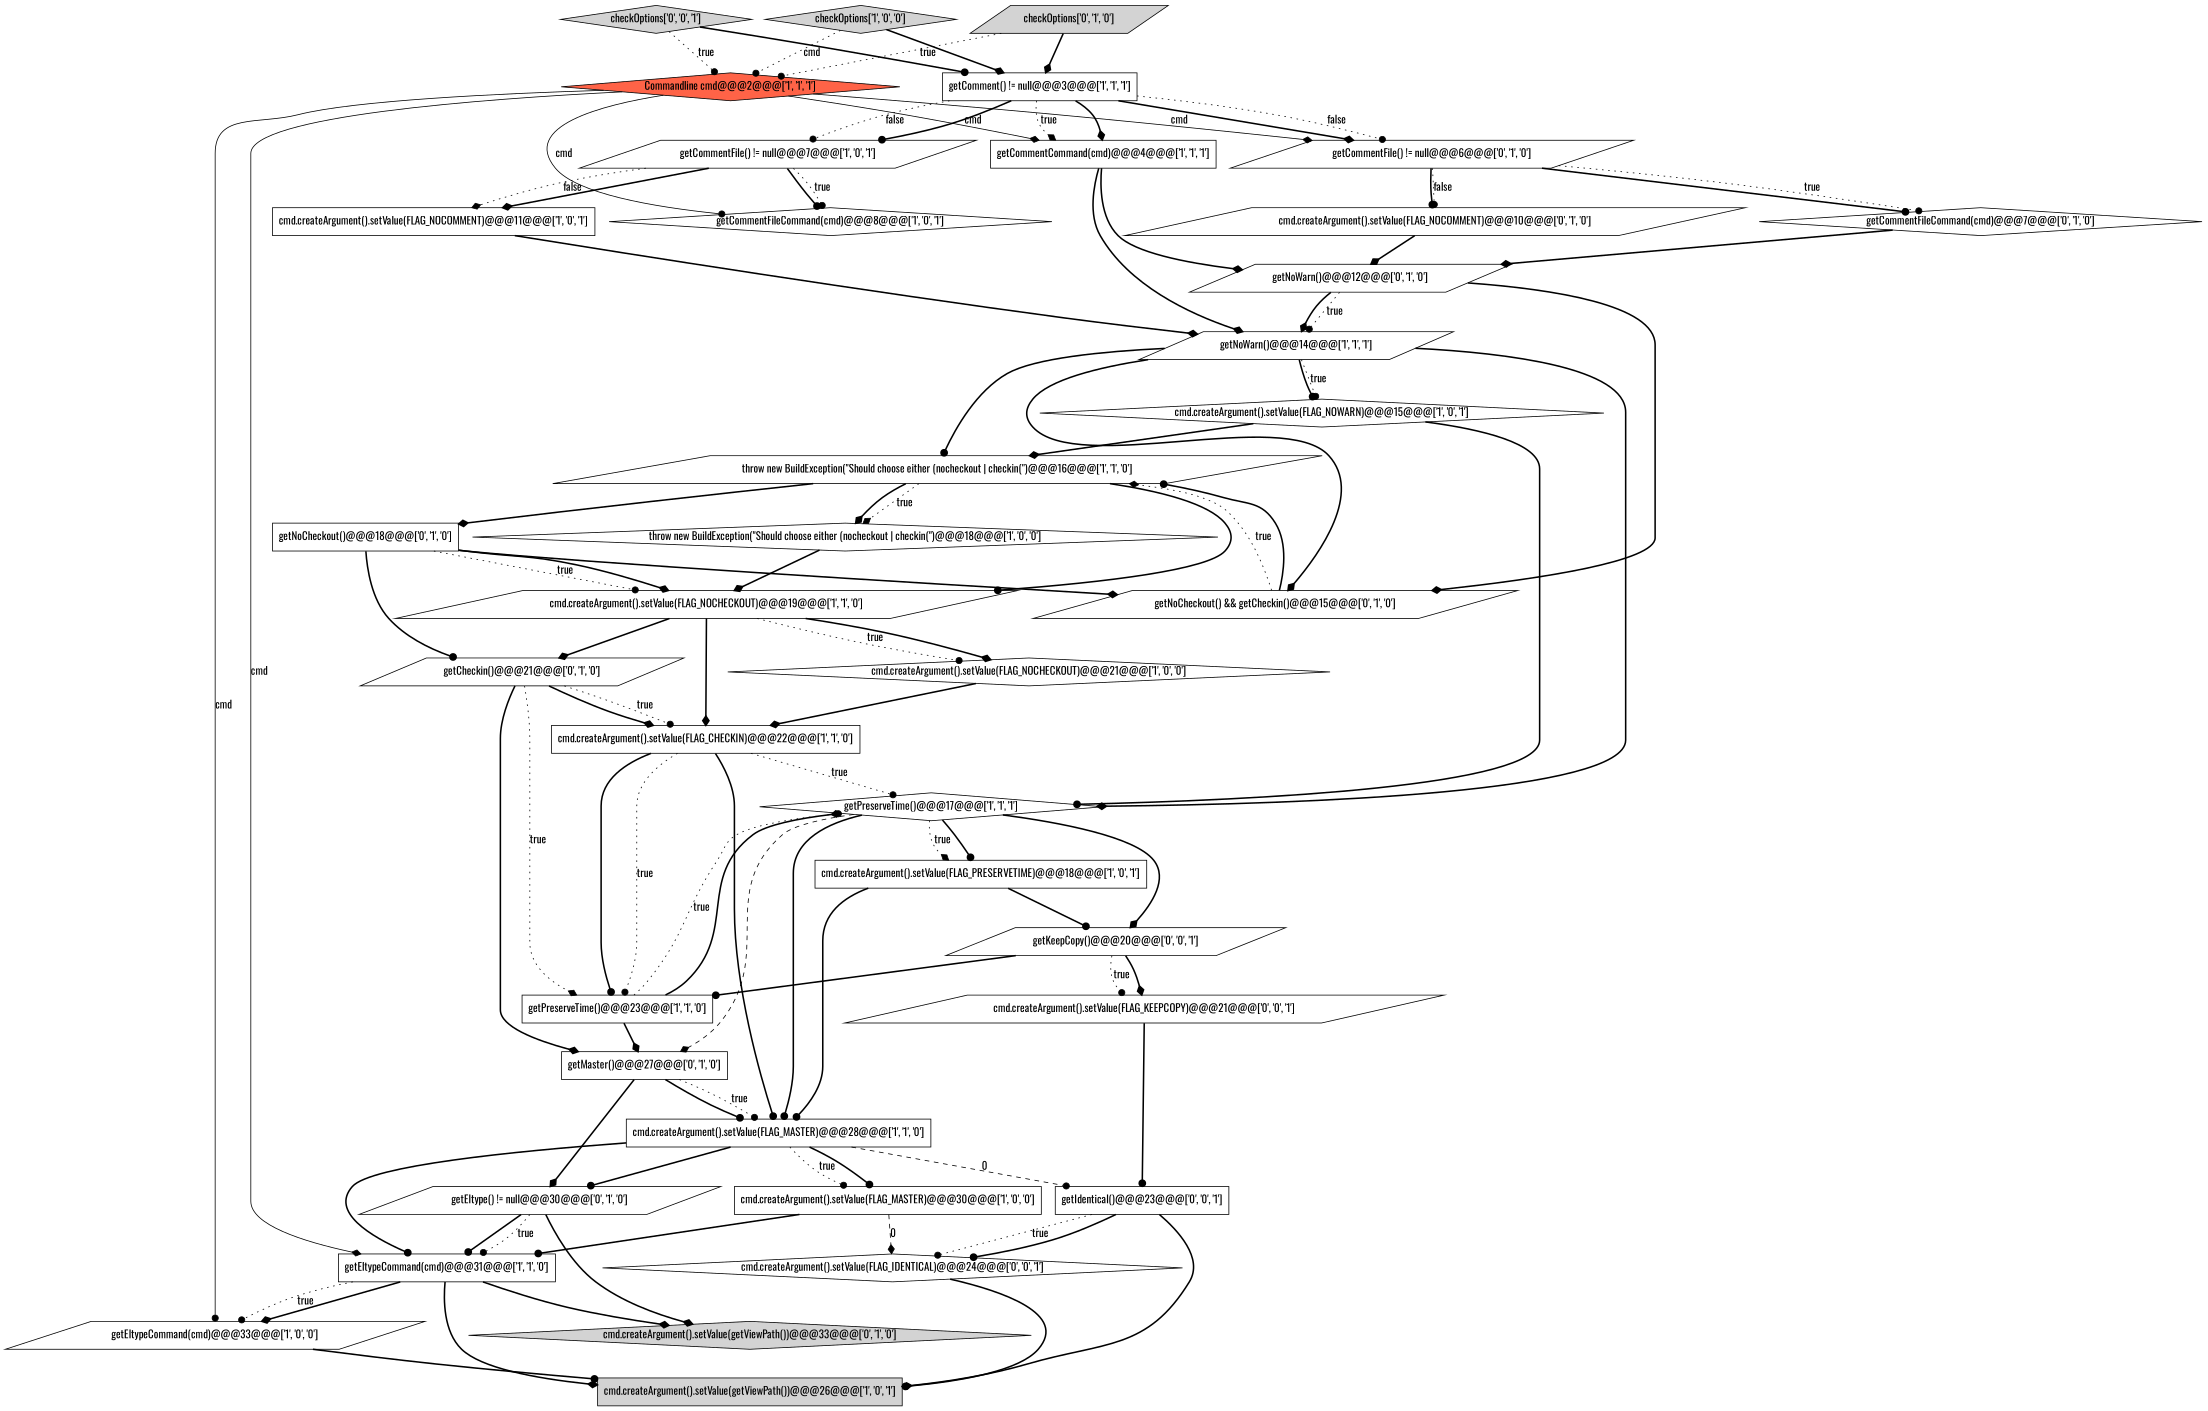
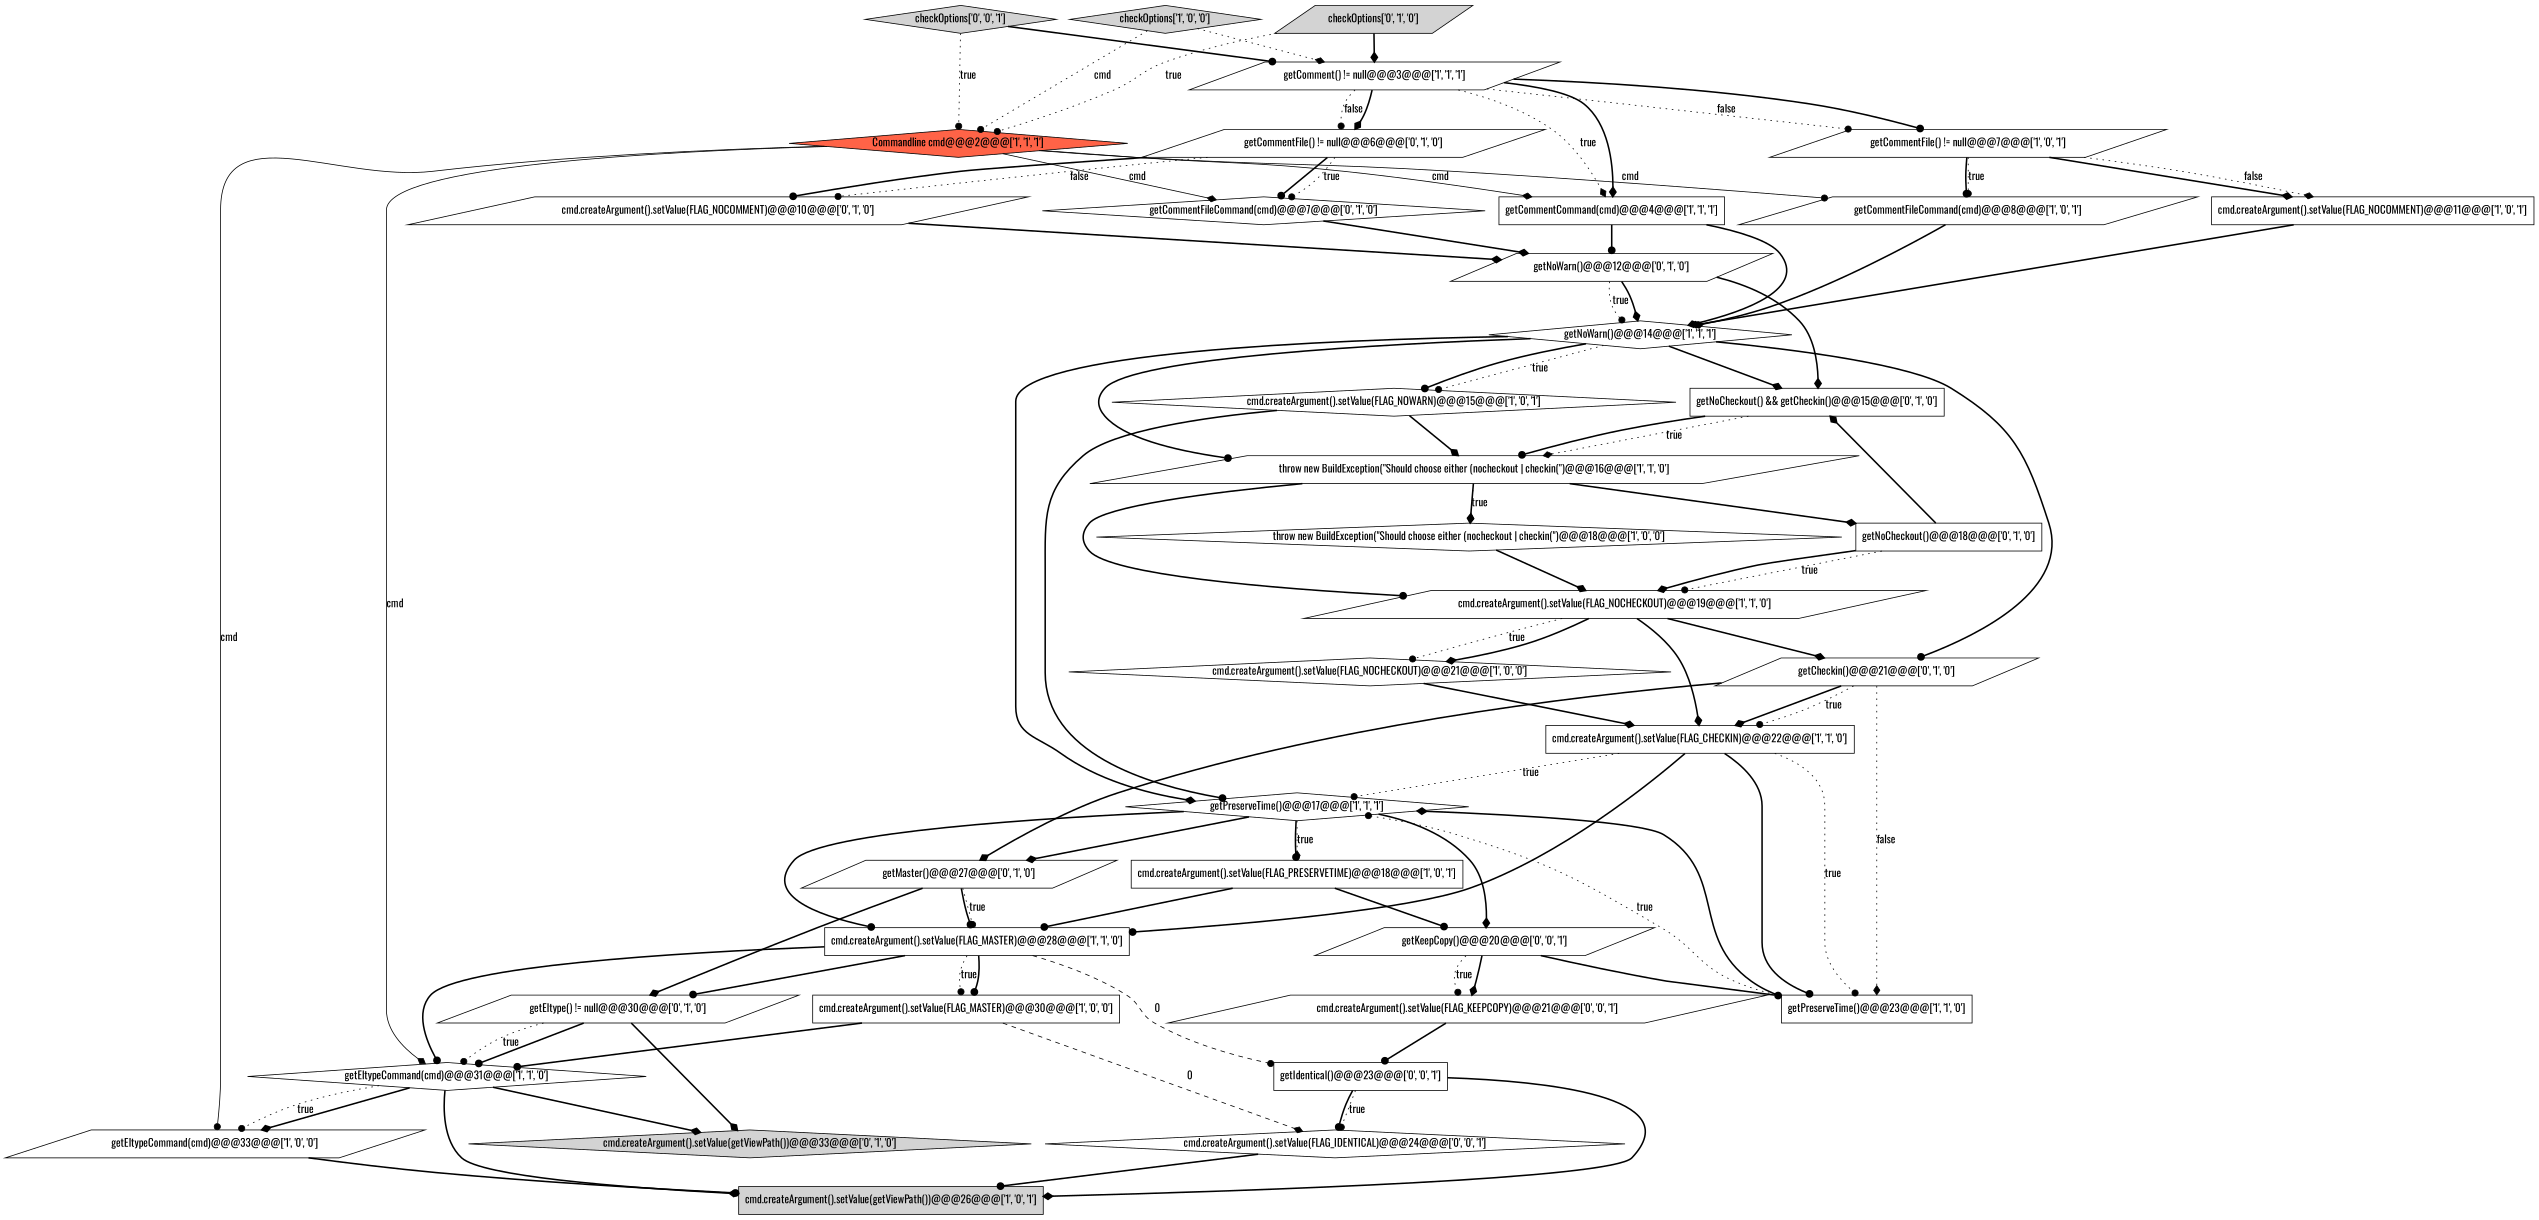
edge "checkOptions['1', '0', '0']" -> "getComment() != null@@@3@@@['1', '1', '1']": style bold -> dotted
node "getComment() != null@@@3@@@['1', '1', '1']": shape box -> parallelogram
edge "Commandline cmd@@@2@@@['1', '1', '1']" -> "getCommentFile() != null@@@6@@@['0', '1', '0']": now "Commandline cmd@@@2@@@['1', '1', '1']" -> "getCommentFileCommand(cmd)@@@7@@@['0', '1', '0']"
node "getCommentFileCommand(cmd)@@@8@@@['1', '0', '1']": shape diamond -> parallelogram
edge "getCommentCommand(cmd)@@@4@@@['1', '1', '1']" -> "getNoWarn()@@@12@@@['0', '1', '0']": arrowhead diamond -> dot
edge "getCommentFileCommand(cmd)@@@8@@@['1', '0', '1']" -> "getNoWarn()@@@14@@@['1', '1', '1']": added
node "getNoWarn()@@@14@@@['1', '1', '1']": shape parallelogram -> diamond
node "getNoCheckout() && getCheckin()@@@15@@@['0', '1', '0']": shape parallelogram -> box
edge "getNoCheckout()@@@18@@@['0', '1', '0']" -> "getCheckin()@@@21@@@['0', '1', '0']": now "getNoWarn()@@@14@@@['1', '1', '1']" -> "getCheckin()@@@21@@@['0', '1', '0']"
edge "getCheckin()@@@21@@@['0', '1', '0']" -> "getPreserveTime()@@@23@@@['1', '1', '0']": label "true" -> "false"
edge "getPreserveTime()@@@17@@@['1', '1', '1']" -> "getMaster()@@@27@@@['0', '1', '0']": style dashed -> bold
edge "getPreserveTime()@@@23@@@['1', '1', '0']" -> "getMaster()@@@27@@@['0', '1', '0']": removed
node "getMaster()@@@27@@@['0', '1', '0']": shape box -> parallelogram
node "getEltypeCommand(cmd)@@@31@@@['1', '1', '0']": shape box -> diamond
